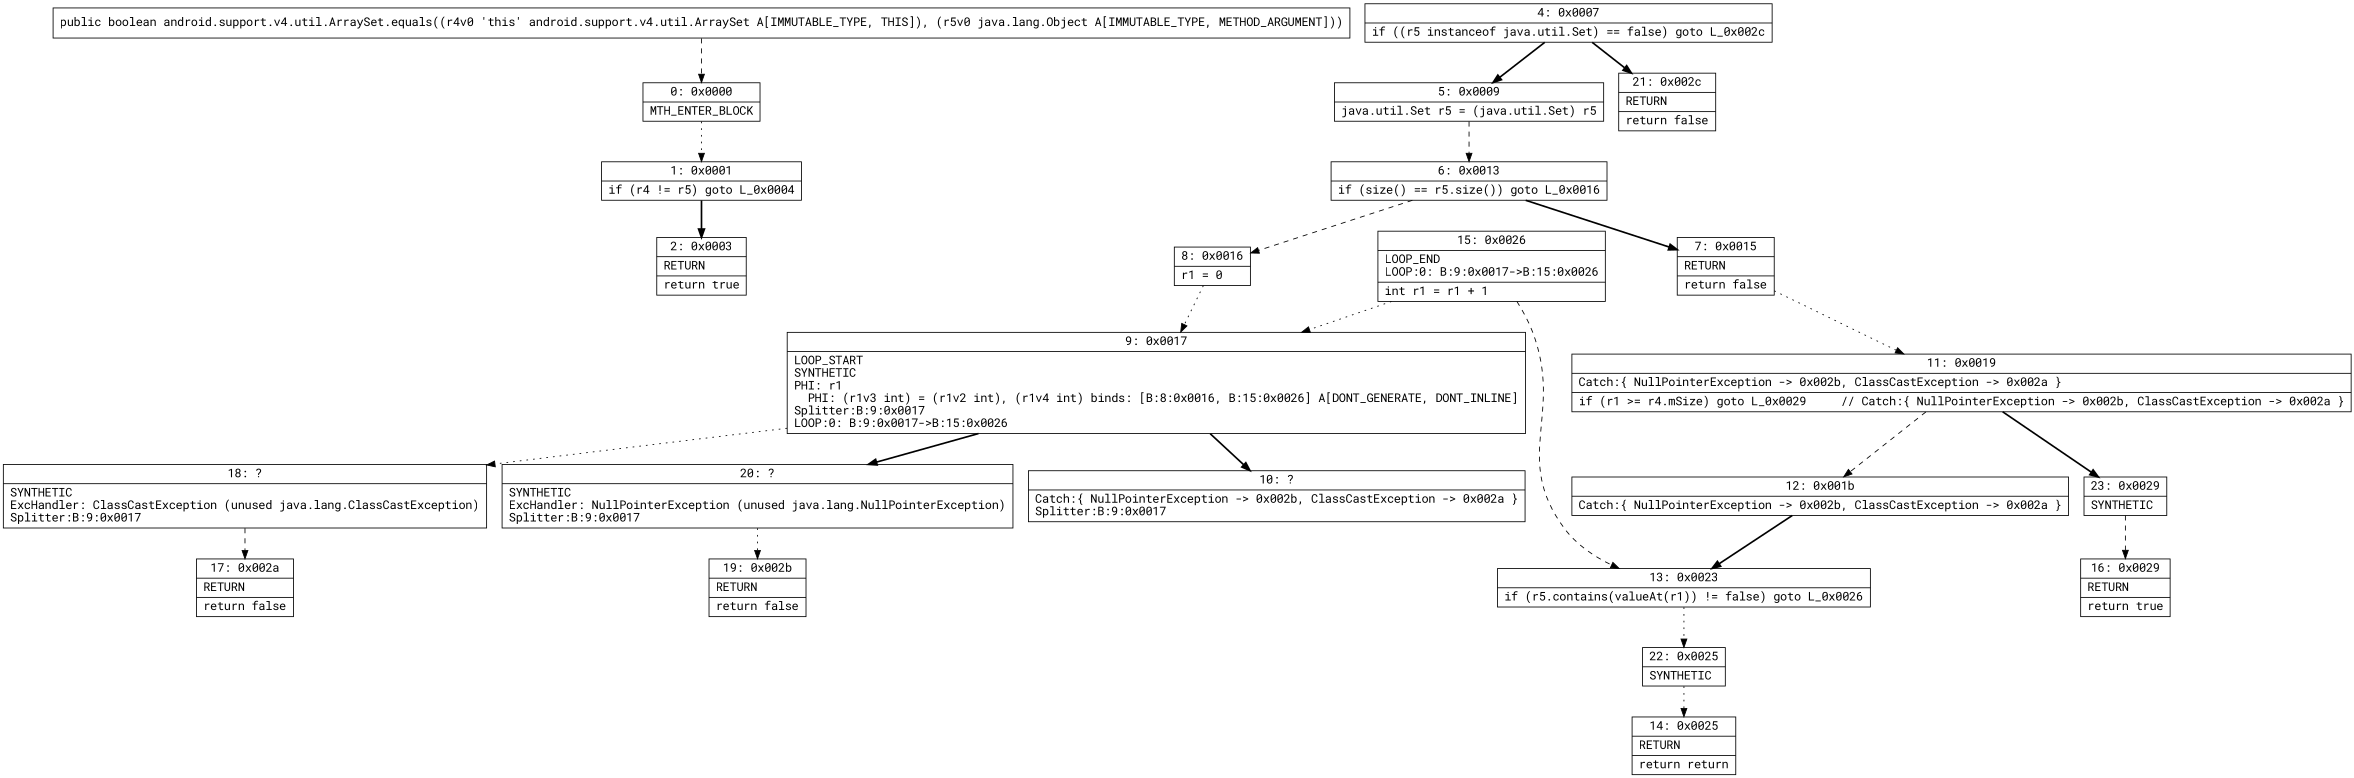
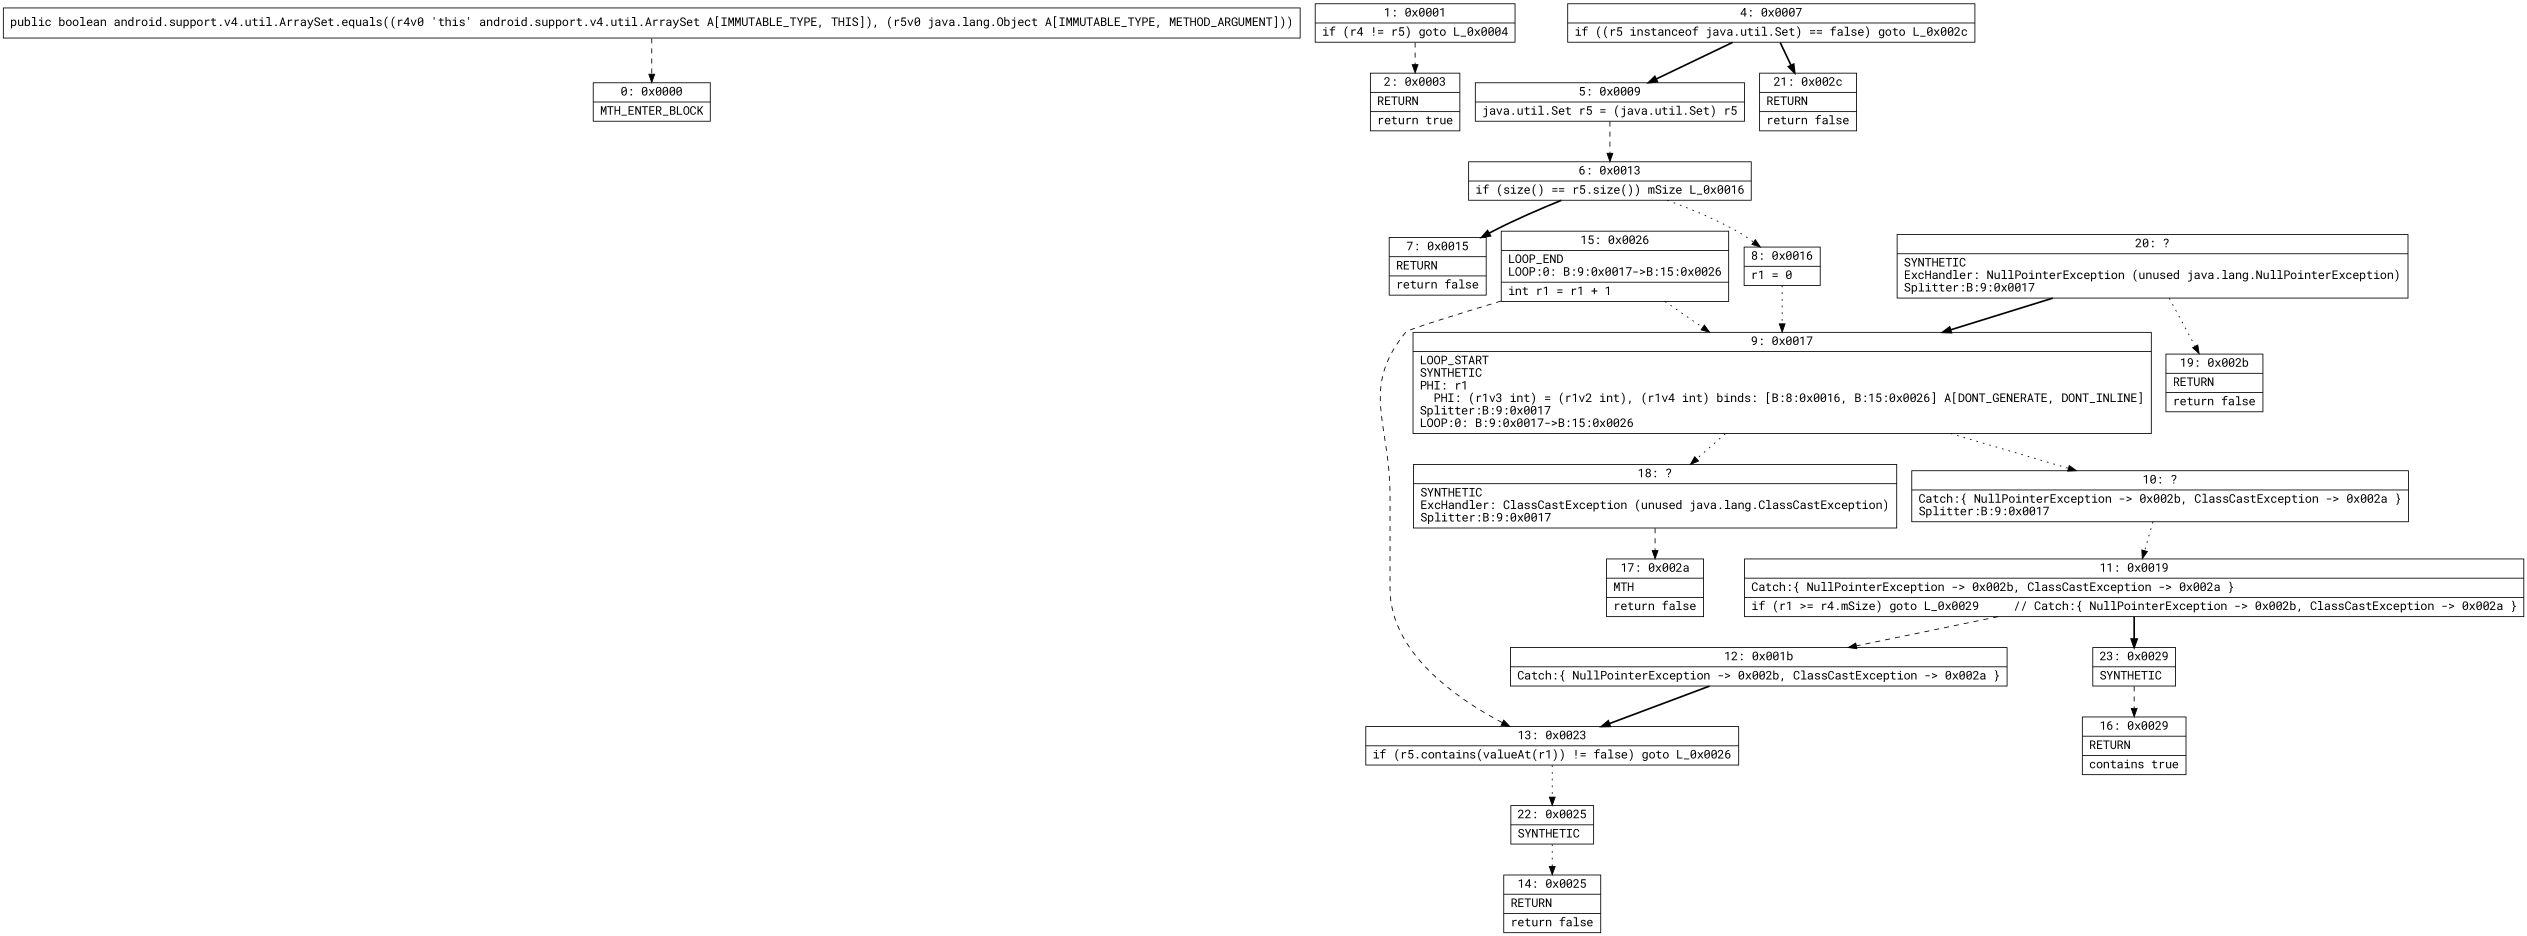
edge "0: 0x0000" -> "1: 0x0001": removed
node "6: 0x0013": text "if (size() == r5.size()) goto L_0x0016" -> "if (size() == r5.size()) mSize L_0x0016"
edge "1: 0x0001" -> "2: 0x0003": style bold -> dashed
edge "6: 0x0013" -> "8: 0x0016": style dashed -> dotted
edge "7: 0x0015" -> "11: 0x0019": now "10: ?" -> "11: 0x0019"
edge "9: 0x0017" -> "20: ?": reversed
edge "9: 0x0017" -> "10: ?": style bold -> dotted
node "17: 0x002a": text "RETURN" -> "MTH"
node "16: 0x0029": text "return true" -> "contains true"
node "14: 0x0025": text "return return" -> "return false"
